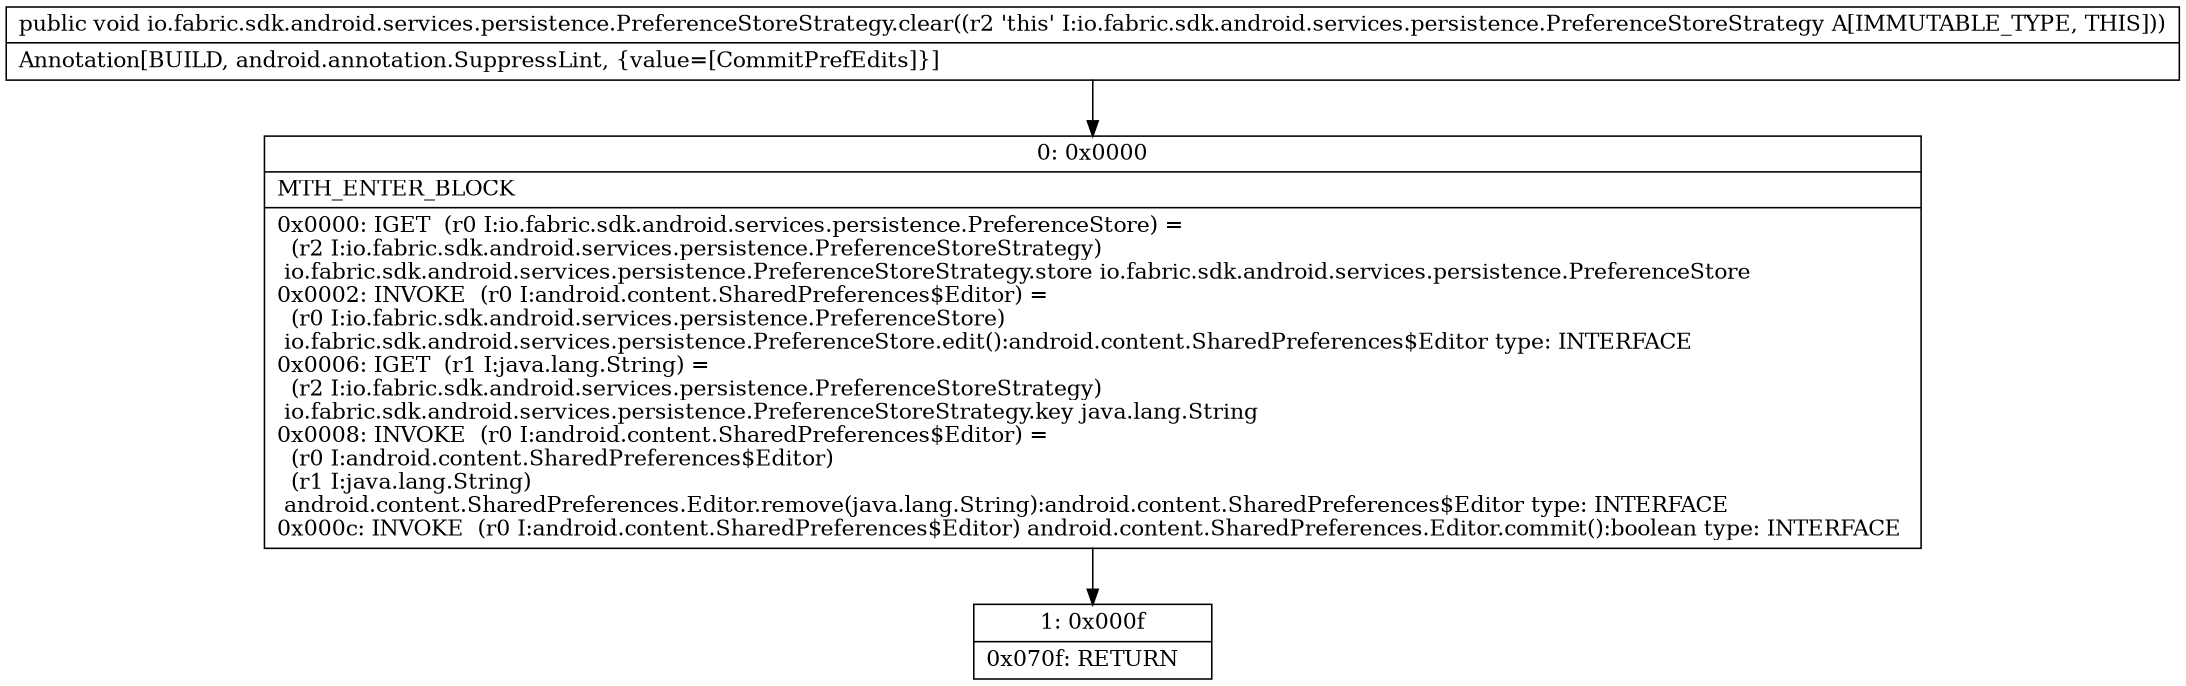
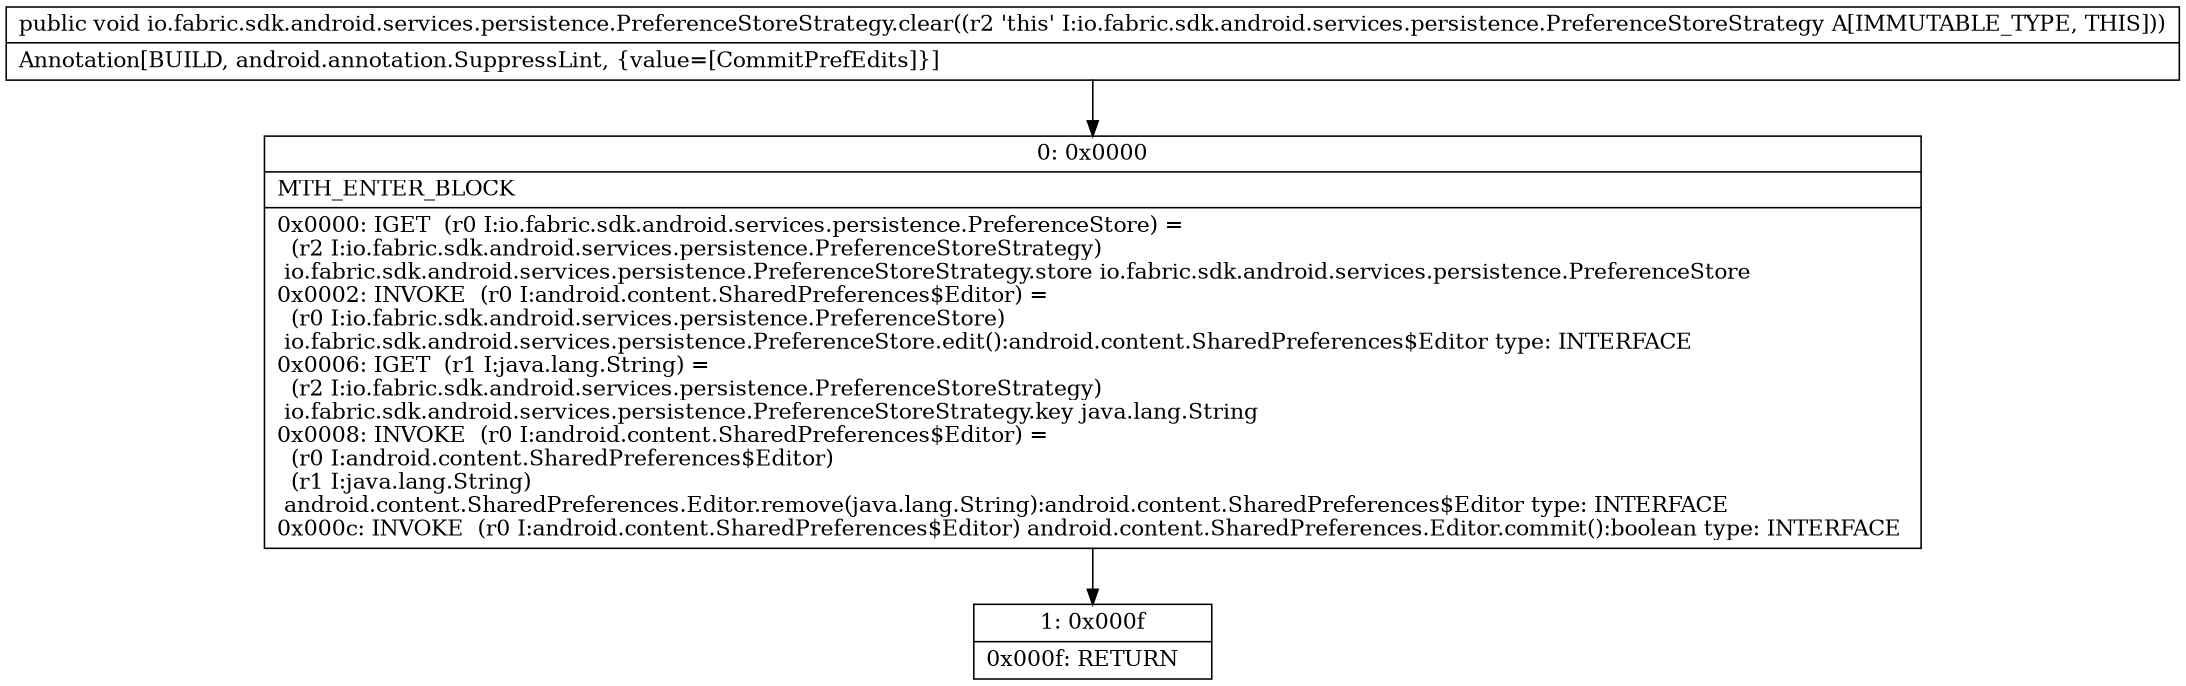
node "1: 0x000f": text "0x070f: RETURN" -> "0x000f: RETURN"
